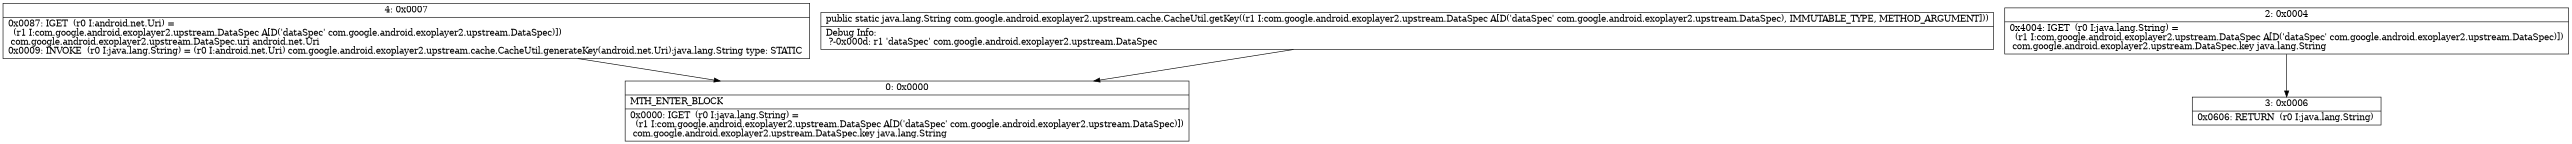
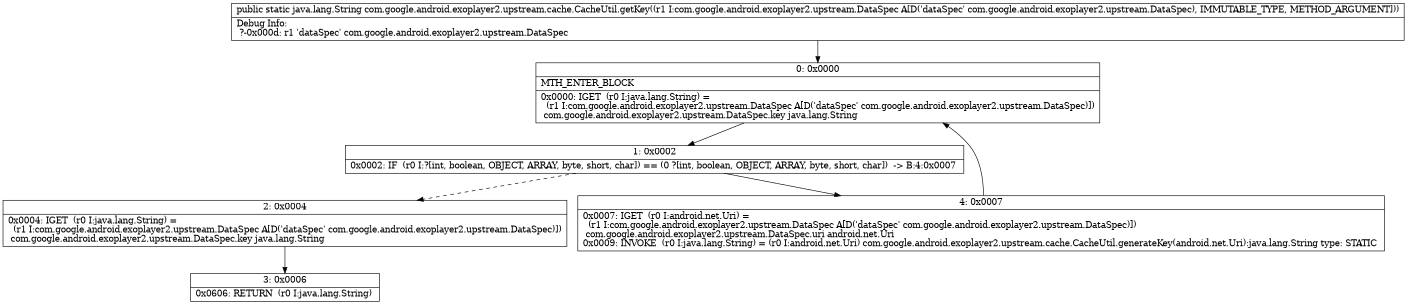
node "4: 0x0007": text "0x0087: IGET  (r0 I:android.net.Uri) =" -> "0x0007: IGET  (r0 I:android.net.Uri) ="
node "2: 0x0004": text "0x4004: IGET  (r0 I:java.lang.String) =" -> "0x0004: IGET  (r0 I:java.lang.String) ="
node "1: 0x0002": added
